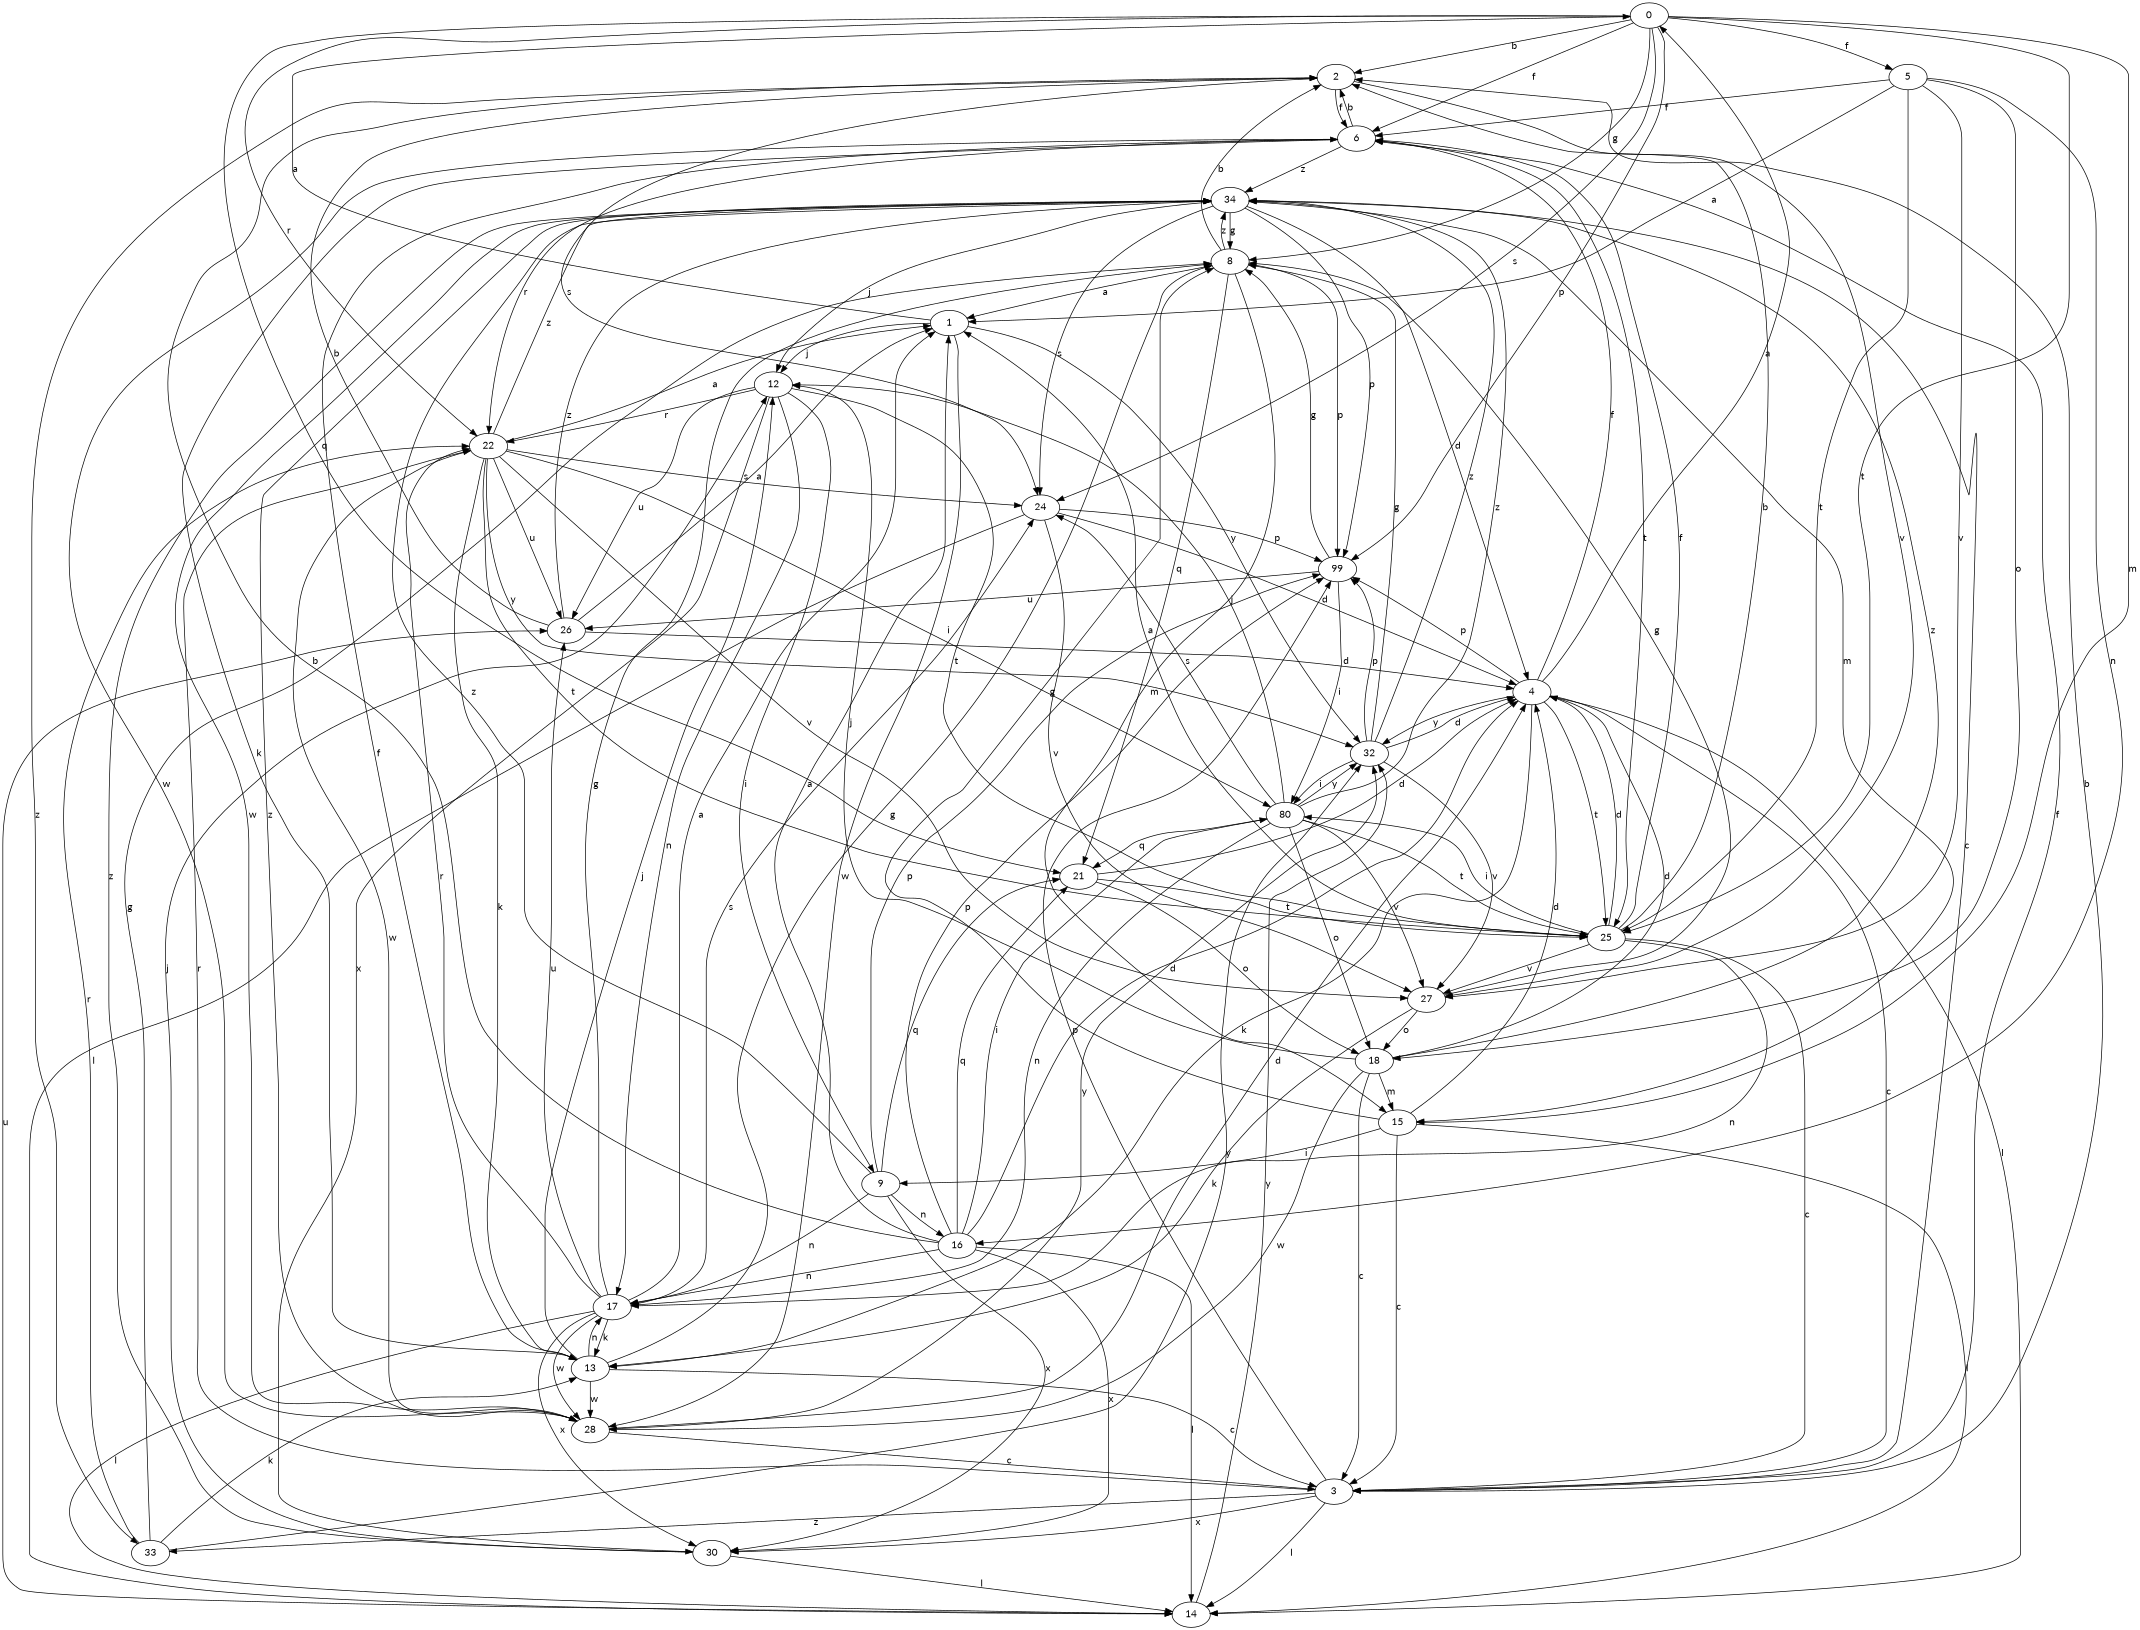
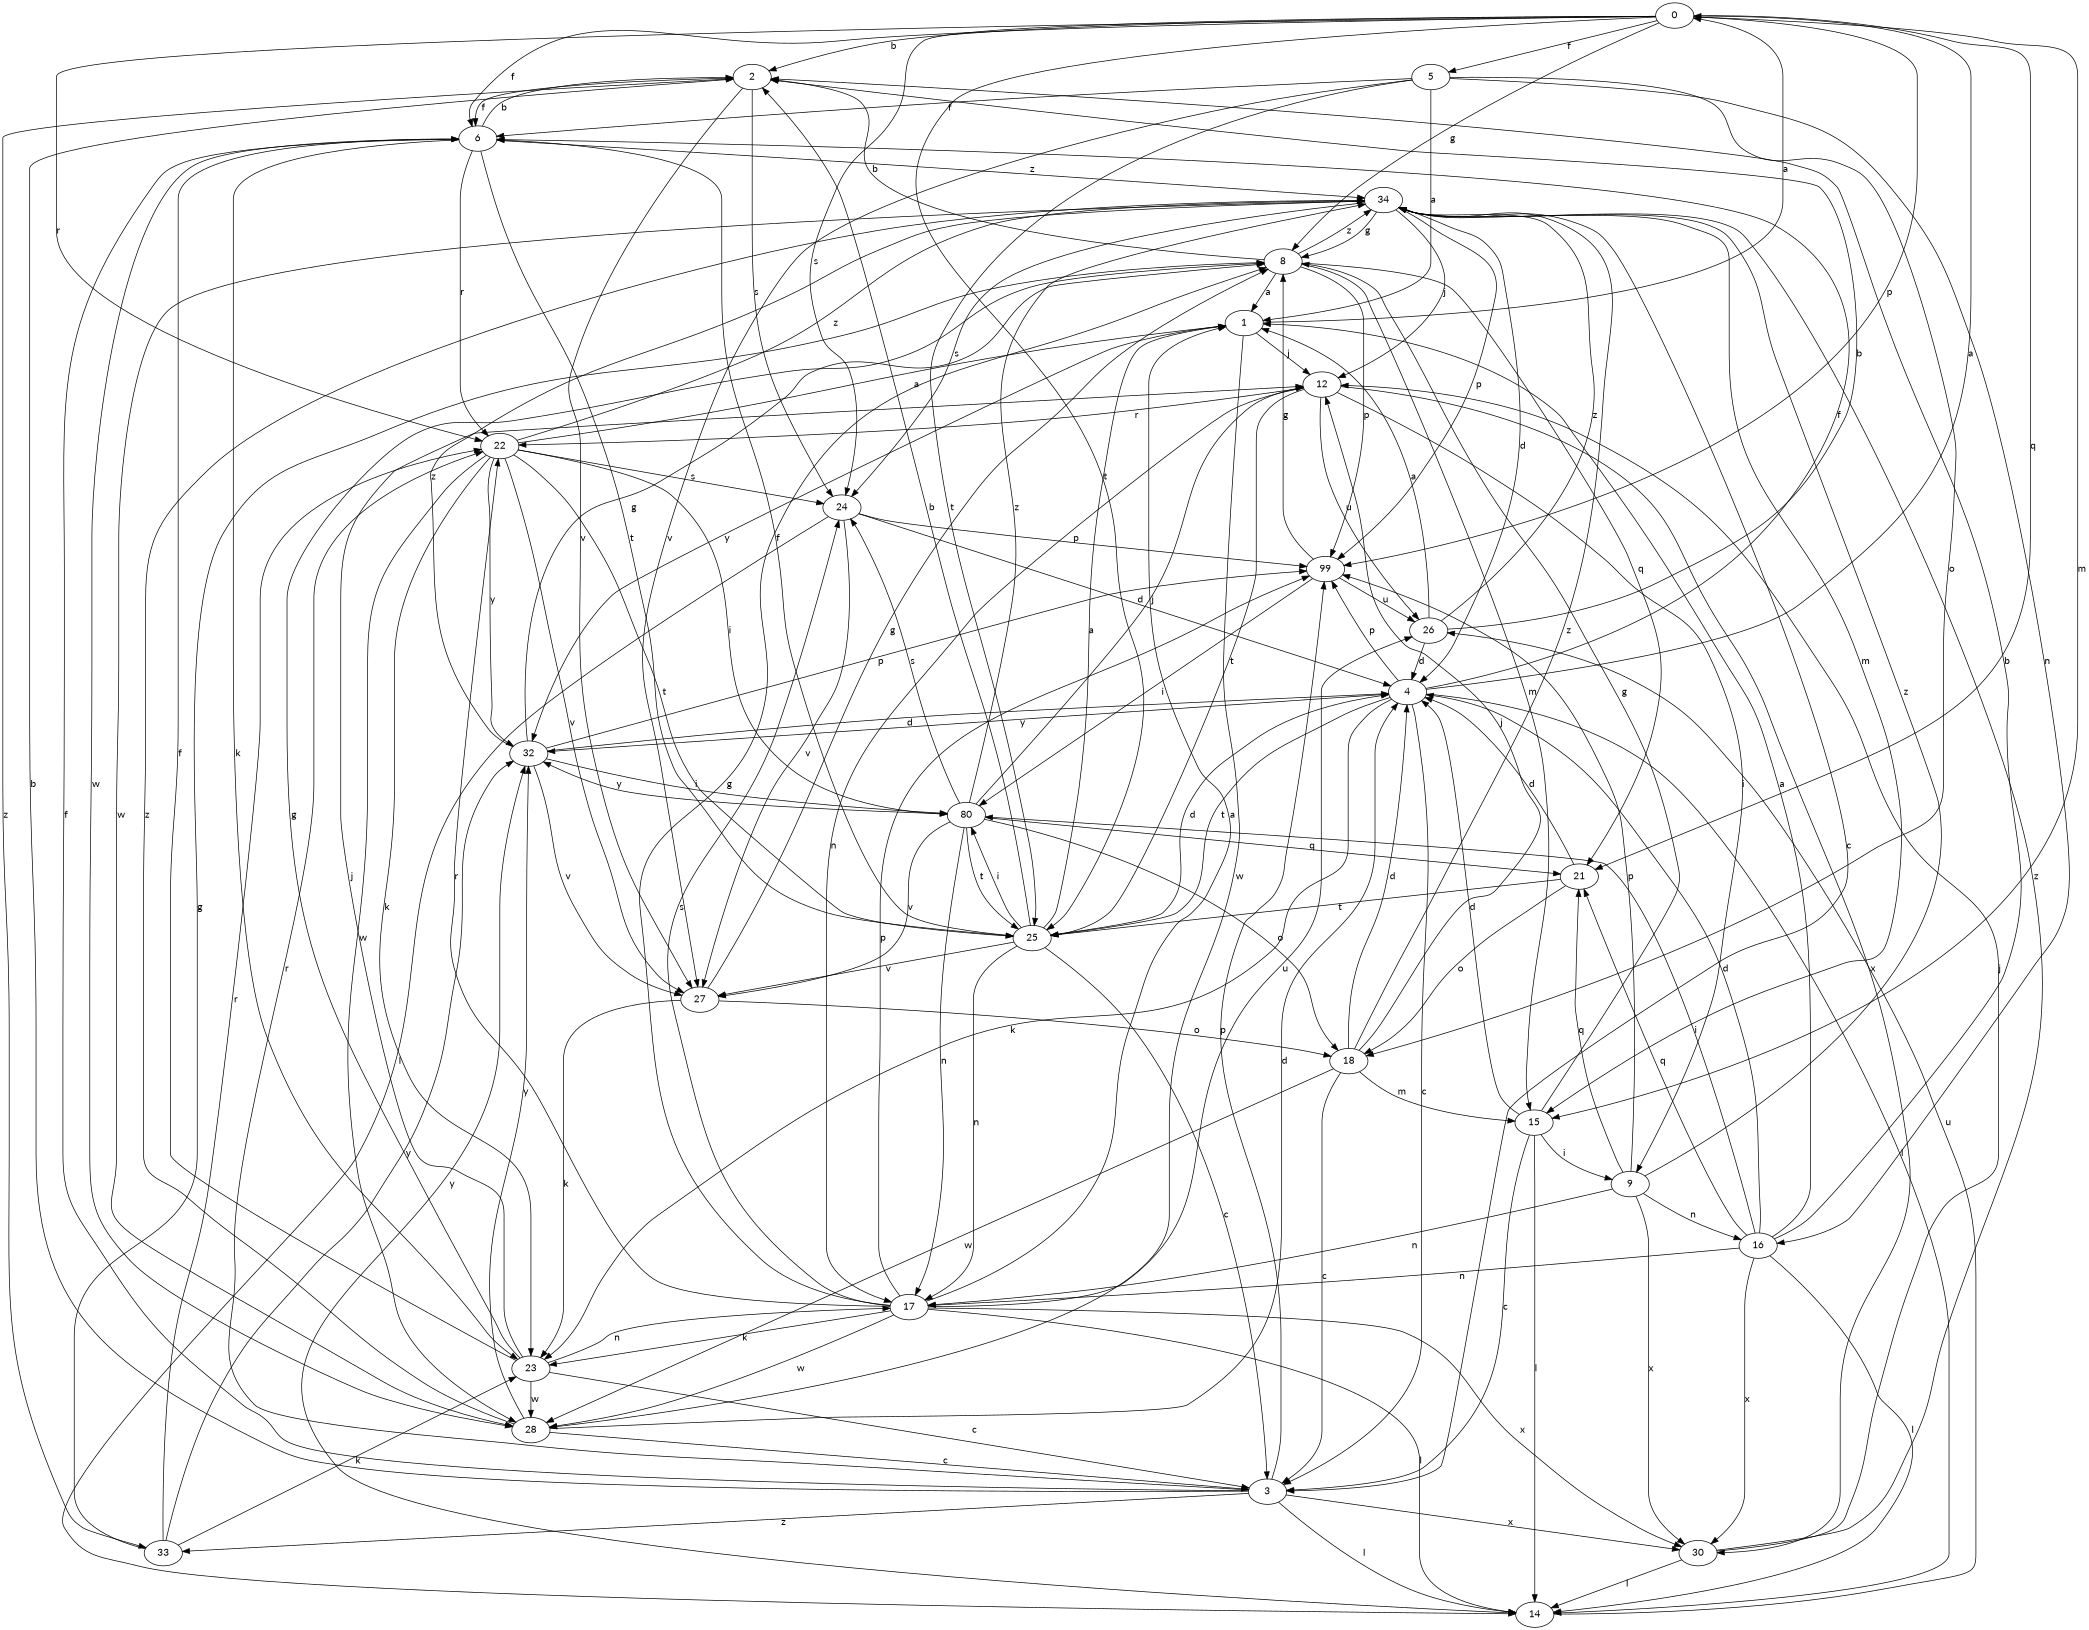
edge "22" -> "26": removed, label "u"
edge "16" -> "99": now "17" -> "99"
node "13": label "13" -> "23"
